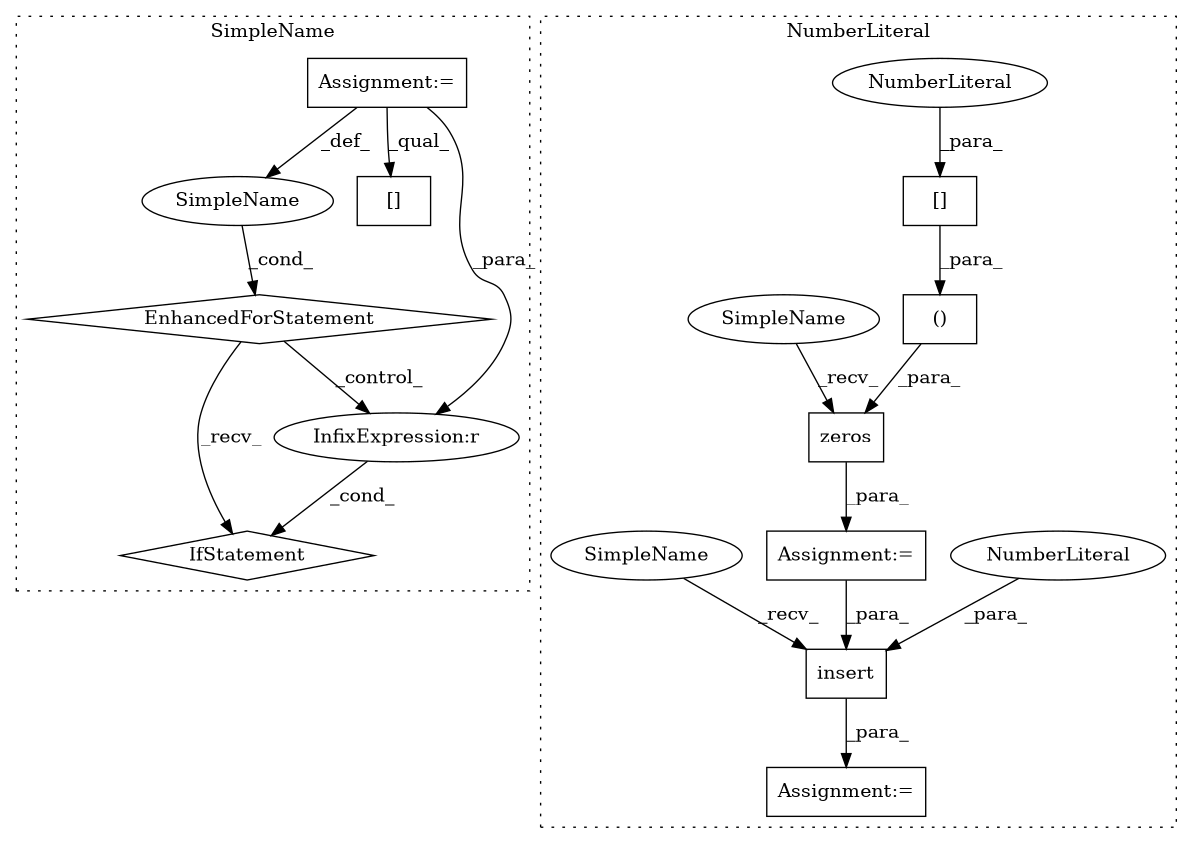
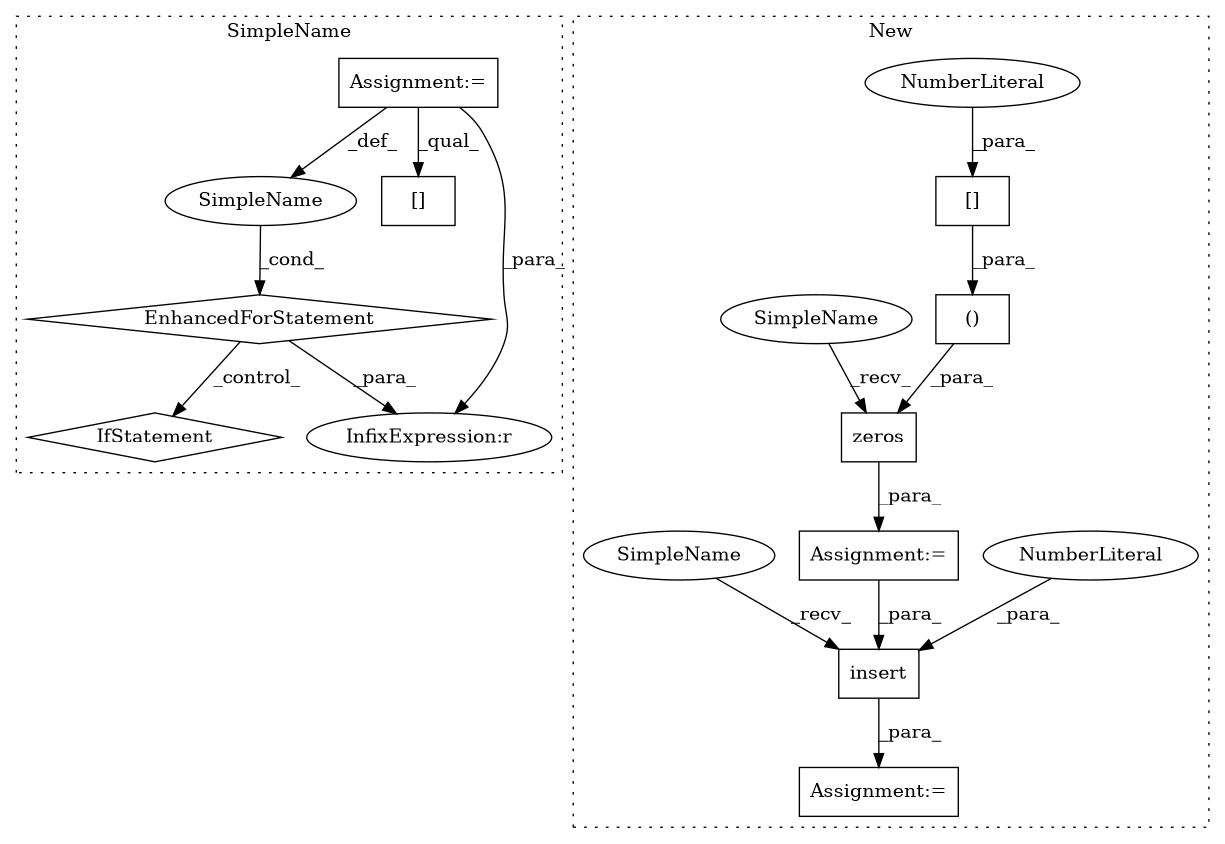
cluster "NumberLiteral": label "NumberLiteral" -> "New"
edge "EnhancedForStatement" -> "InfixExpression:r": label "_control_" -> "_para_"
edge "EnhancedForStatement" -> "IfStatement": label "_recv_" -> "_control_"
edge "InfixExpression:r" -> "IfStatement": removed, label "_cond_"
